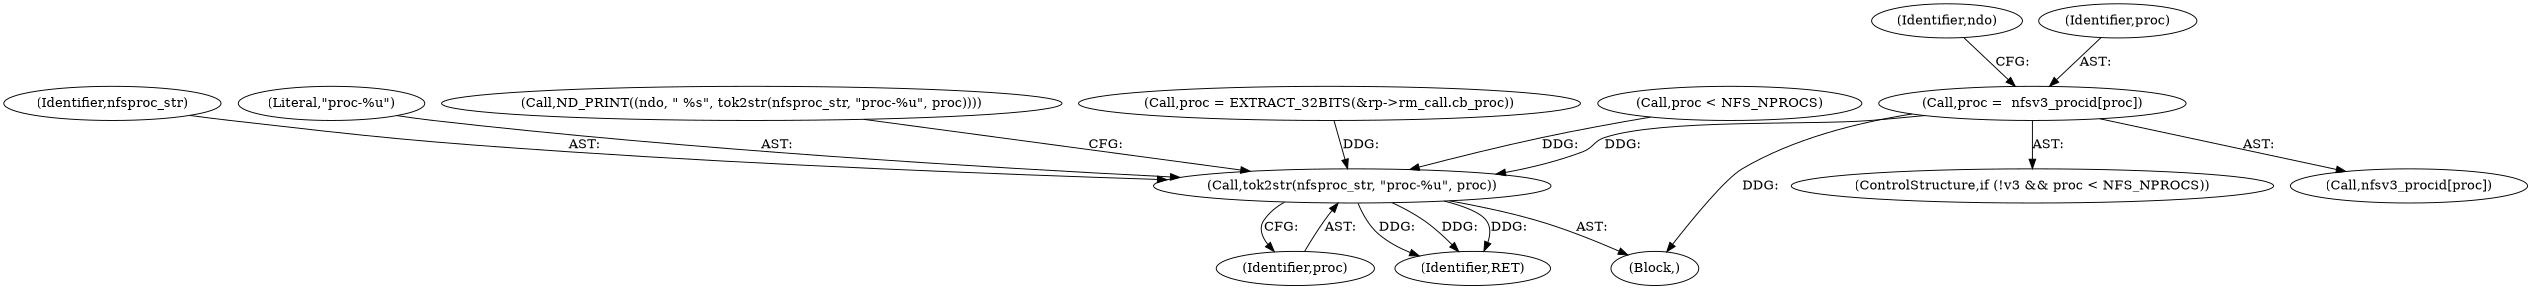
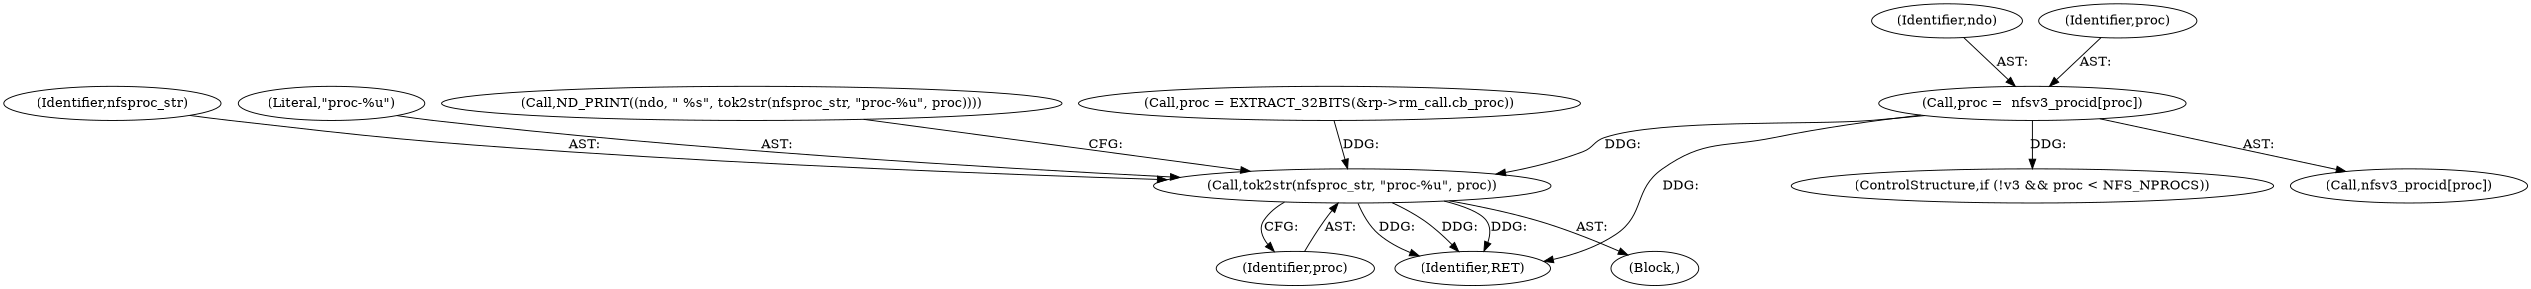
edge "(Identifier,ndo)" -> "(Call,proc =  nfsv3_procid[proc])": label "CFG: " -> "AST: "
node "(Call,proc < NFS_NPROCS)": removed
edge "(Call,proc =  nfsv3_procid[proc])" -> "(ControlStructure,if (!v3 && proc < NFS_NPROCS))": label "AST: " -> "DDG: "
edge "(Call,proc =  nfsv3_procid[proc])" -> "(Block,)": now "(Call,proc =  nfsv3_procid[proc])" -> "(Identifier,RET)"
